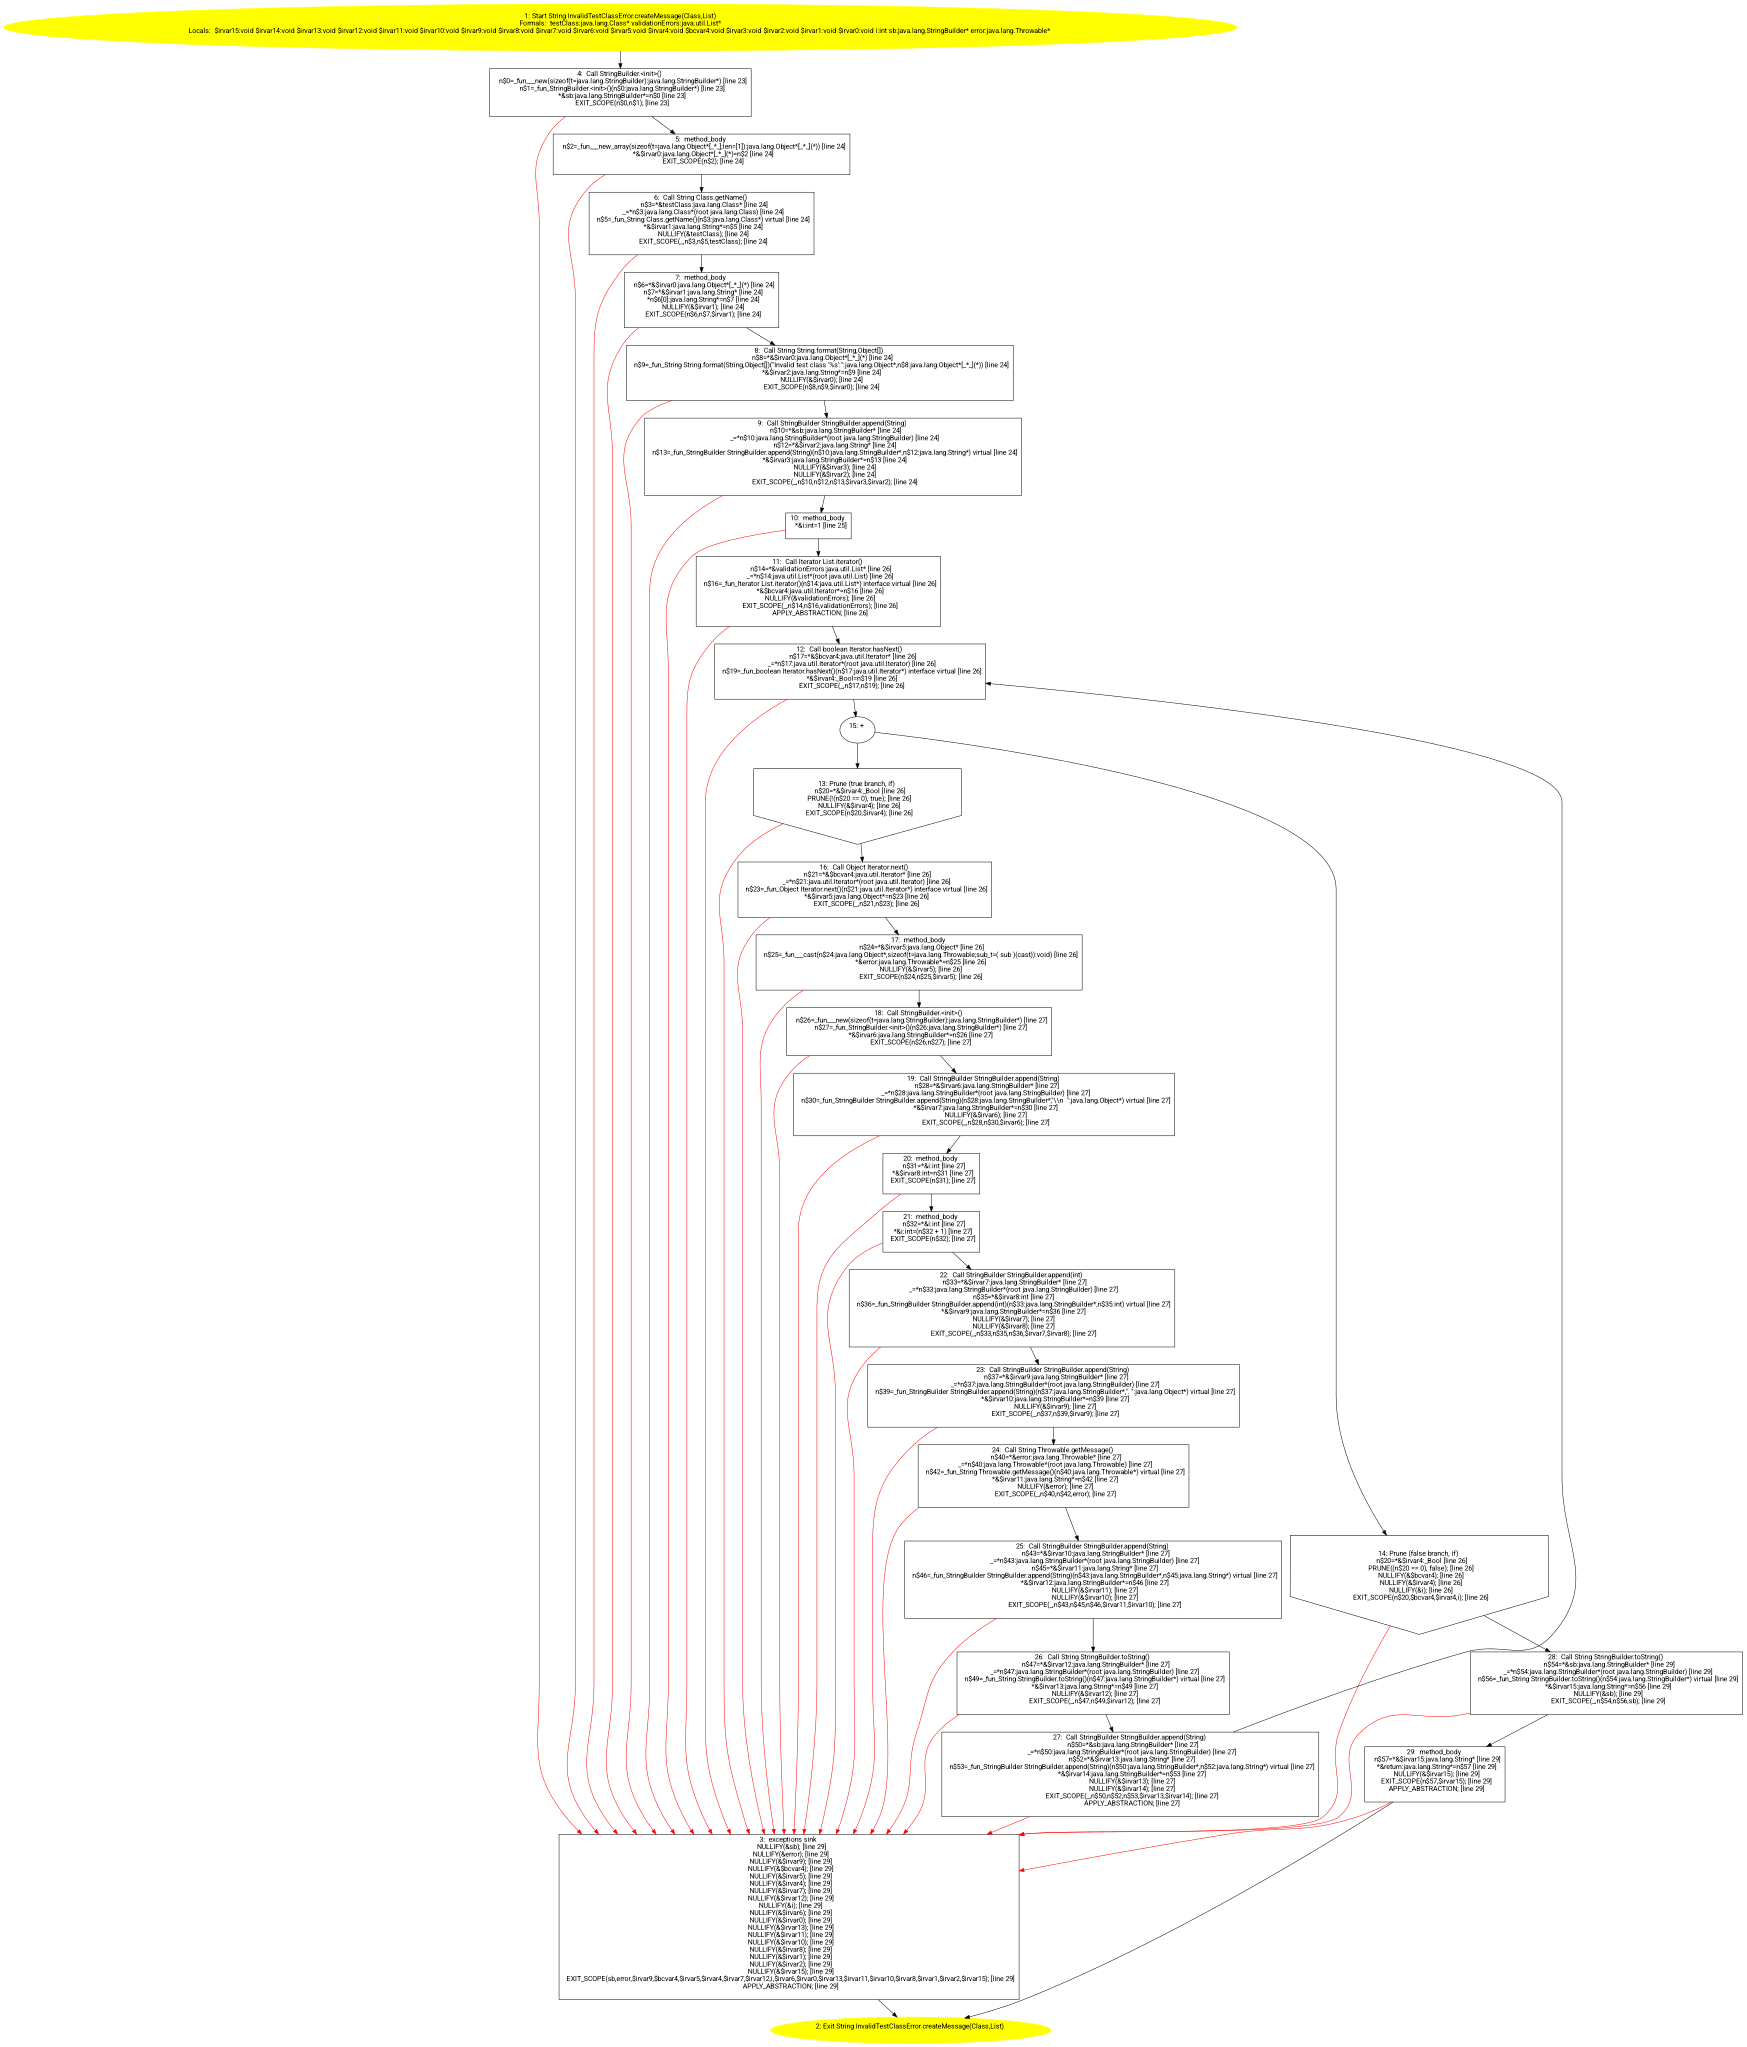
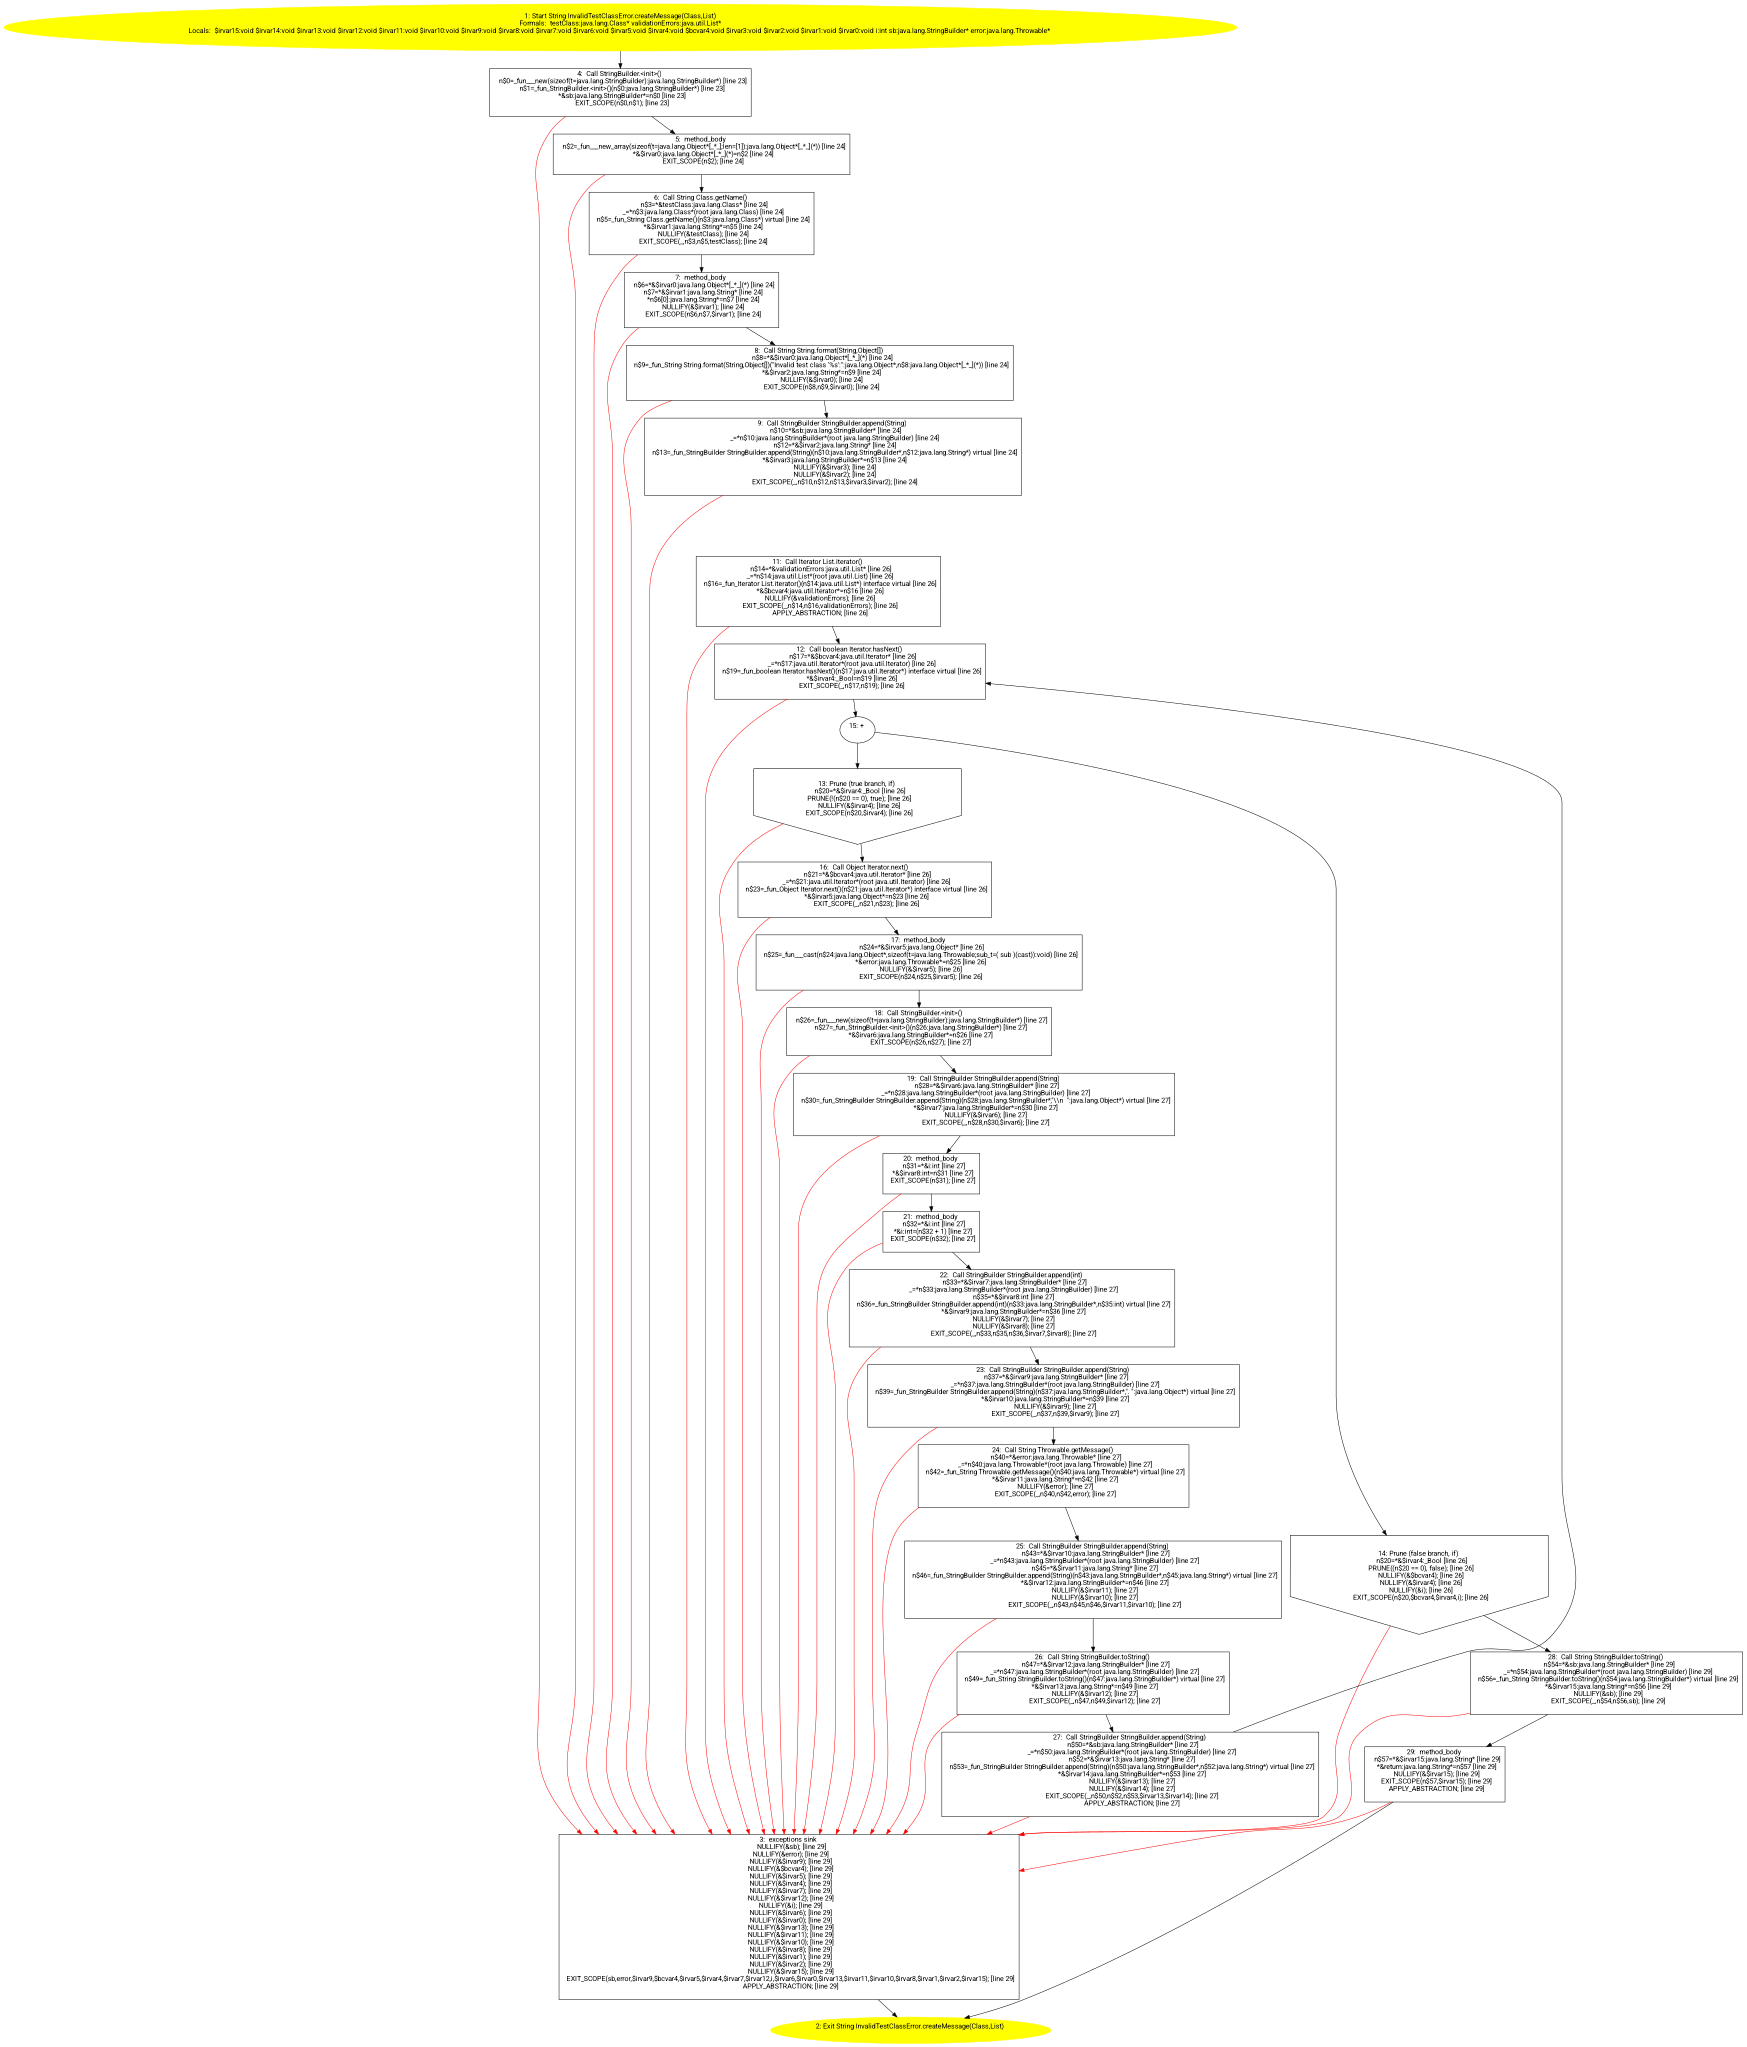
node "10:  method_body *&i:int=1 [line 25]": removed
